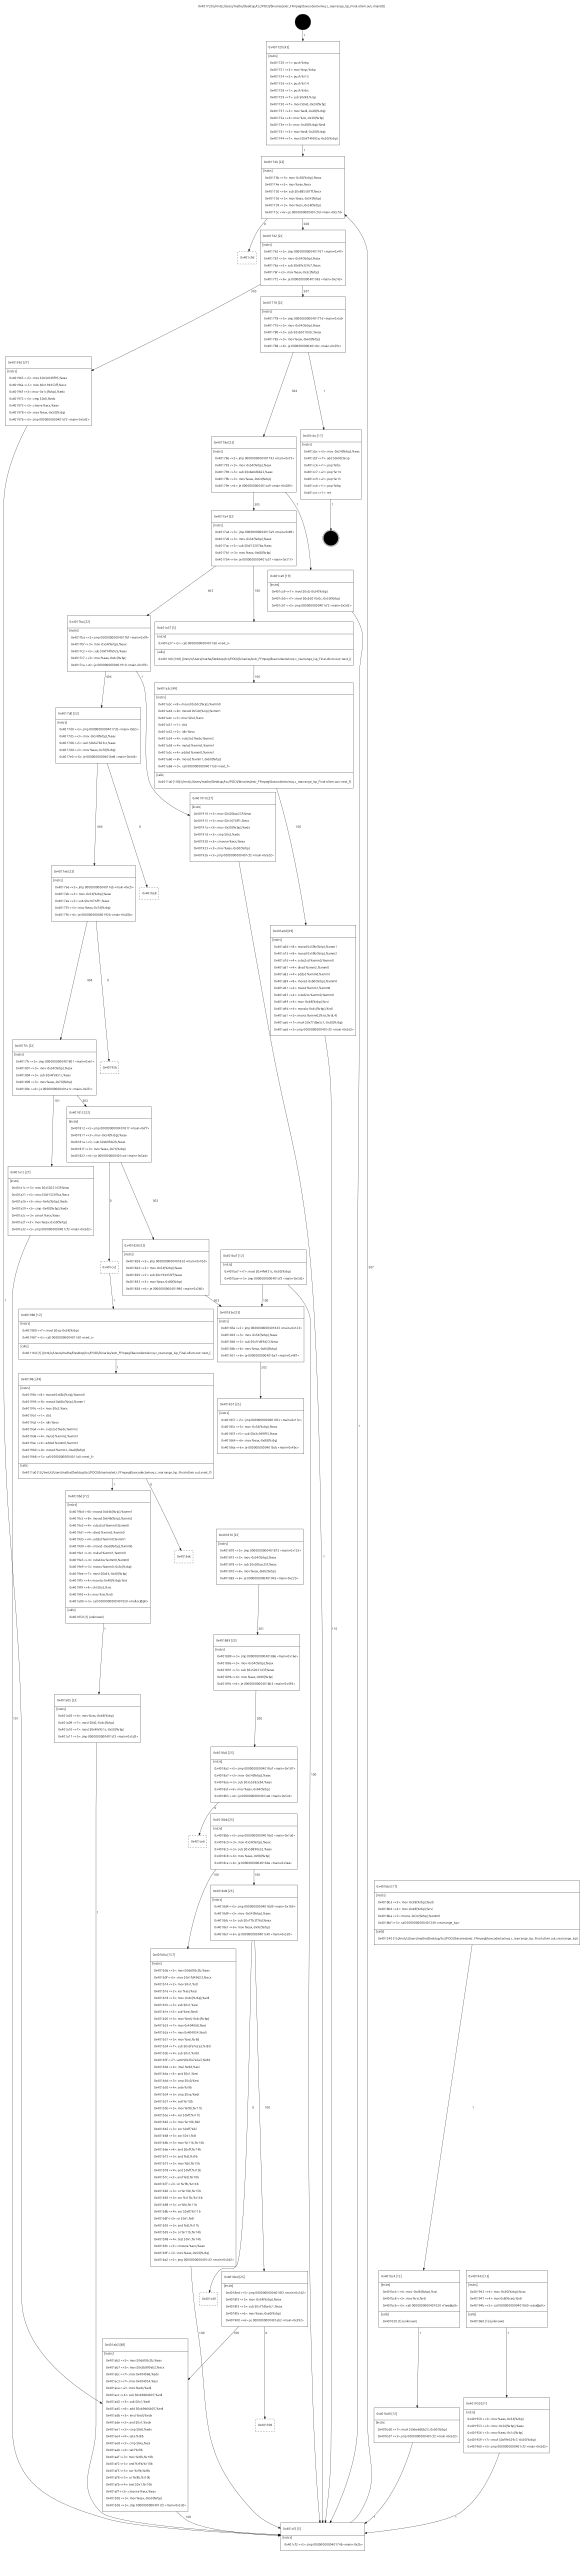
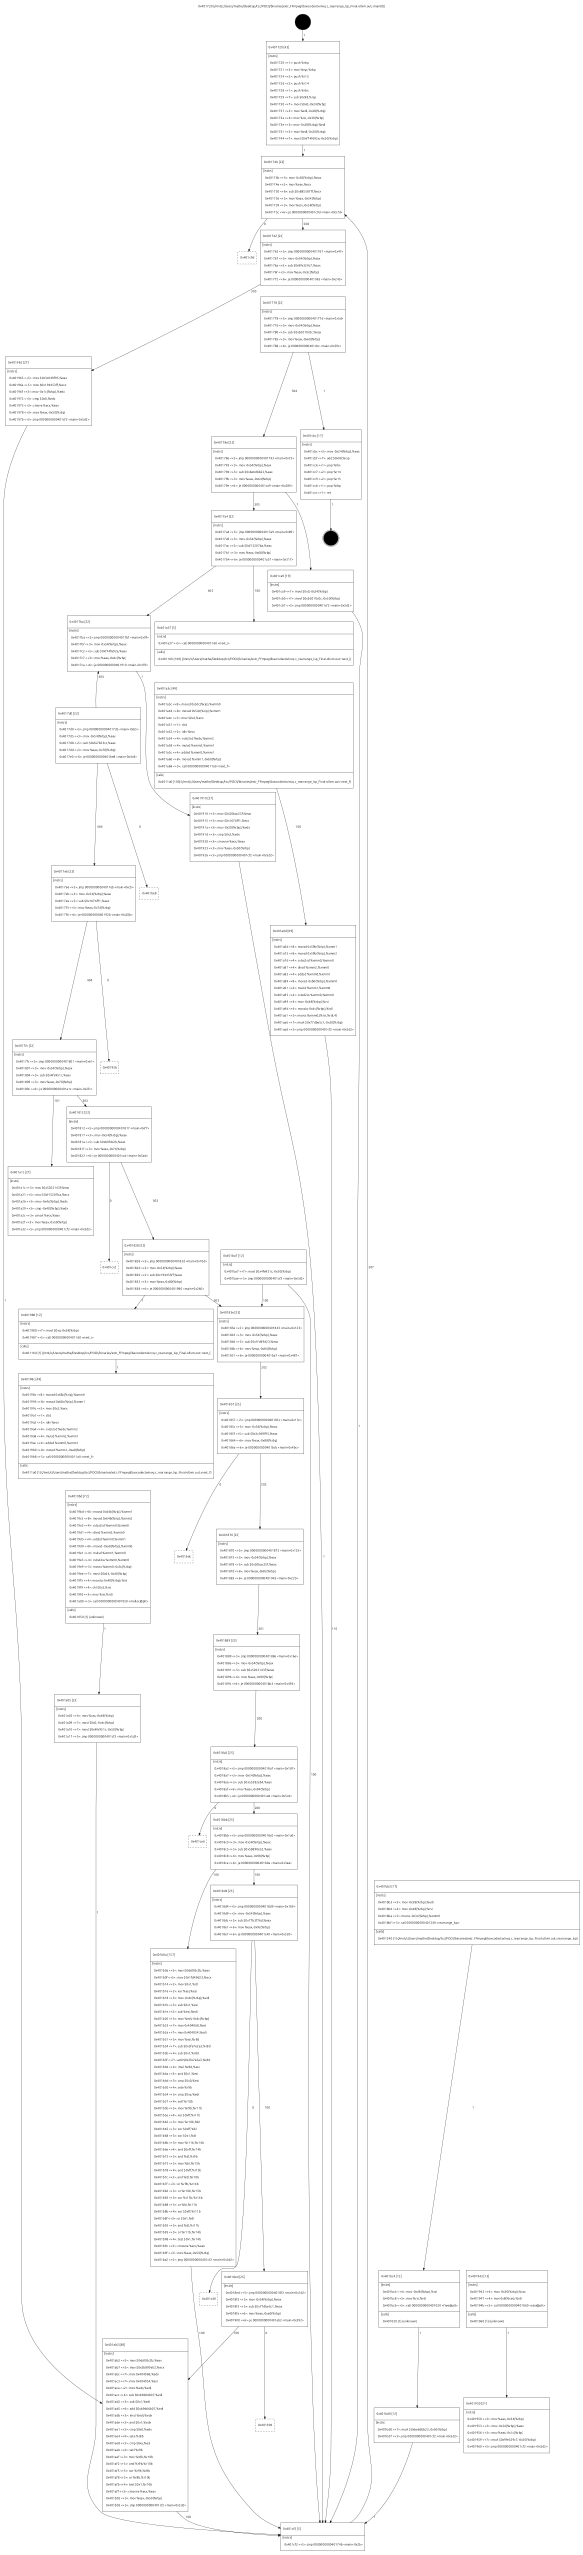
edge "0x401762 [22]" -> "0x401778 [22]": removed, label "507"
edge "0x401a37 [5]" -> "0x401a3c [49]": removed, label "100"
edge "0x4017ba [22]" -> "0x4017d0 [22]": reversed
edge "0x401ccd" -> "0x401980 [12]": now "0x401828 [22]" -> "0x401980 [12]"
edge "0x40198c [49]" -> "0x4019bd [72]": removed, label "1"
edge "0x401857 [25]" -> "0x401870 [25]": added, label "202"
edge "0x40198c [49]" -> "0x401bdc": now "0x401857 [25]" -> "0x401bdc"
edge "0x4018a2 [25]" -> "0x4018bb [25]": added, label "200"
edge "0x401a1c [27]" -> "0x401cf2 [5]": removed, label "101"
edge "0x401950 [21]" -> "0x401cf2 [5]": removed, label "1"
